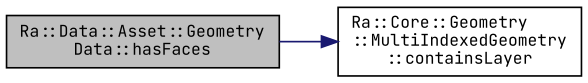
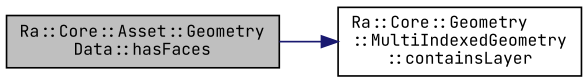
node "Ra::Data::Asset::Geometry Data::hasFaces": label "Ra::Data::Asset::Geometry Data::hasFaces" -> "Ra::Core::Asset::Geometry Data::hasFaces"
